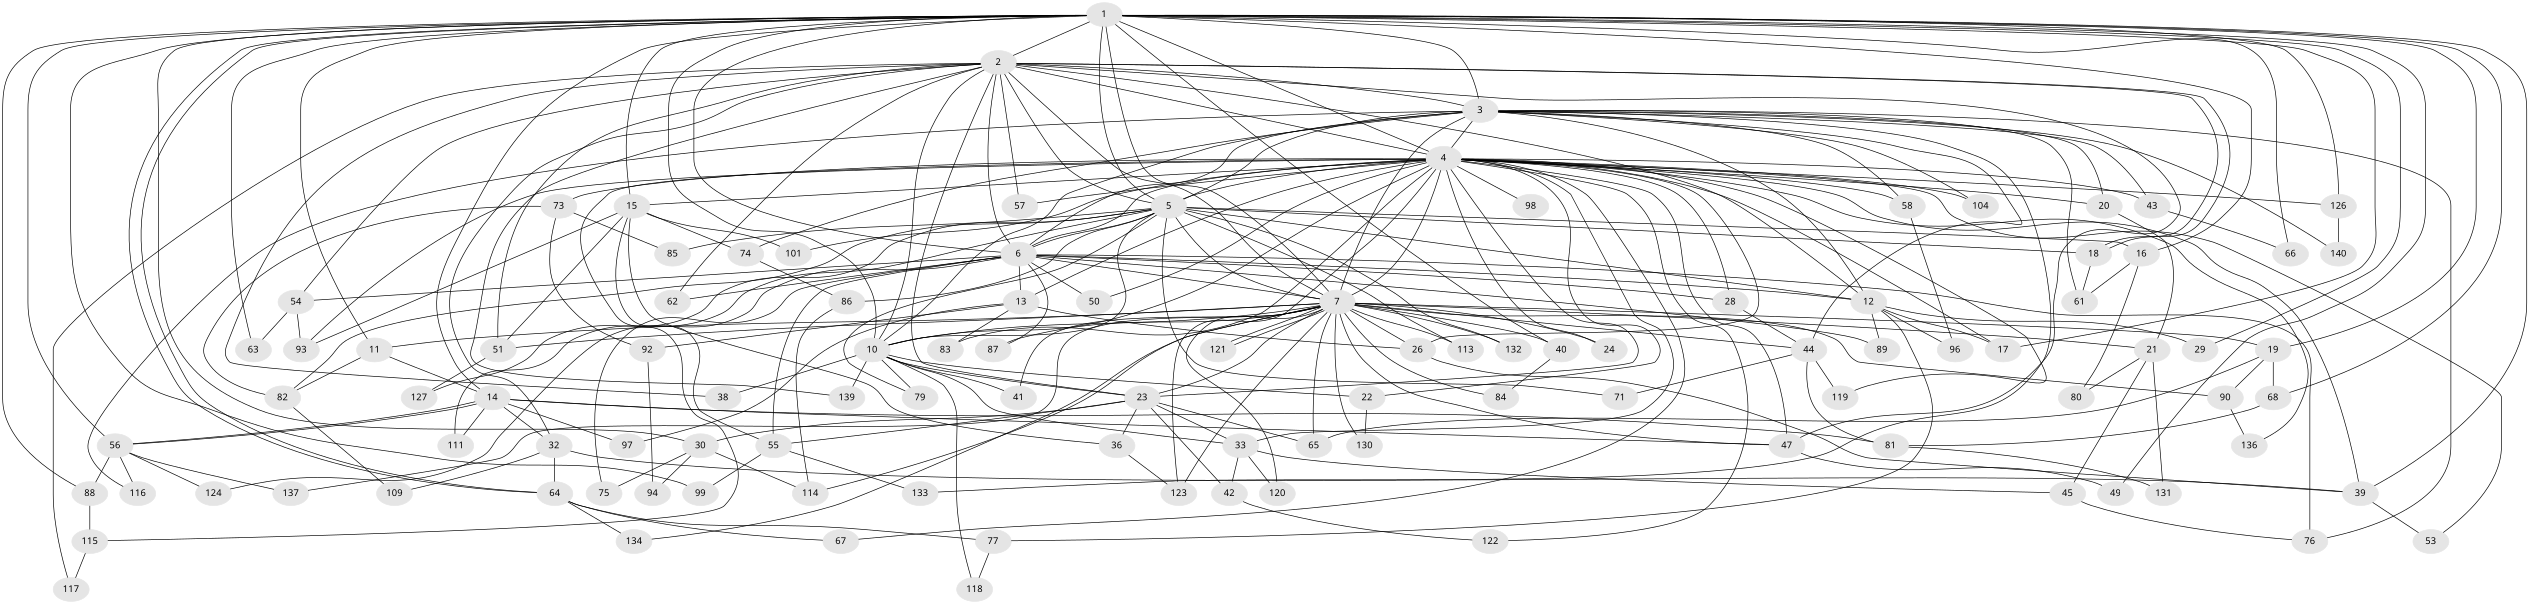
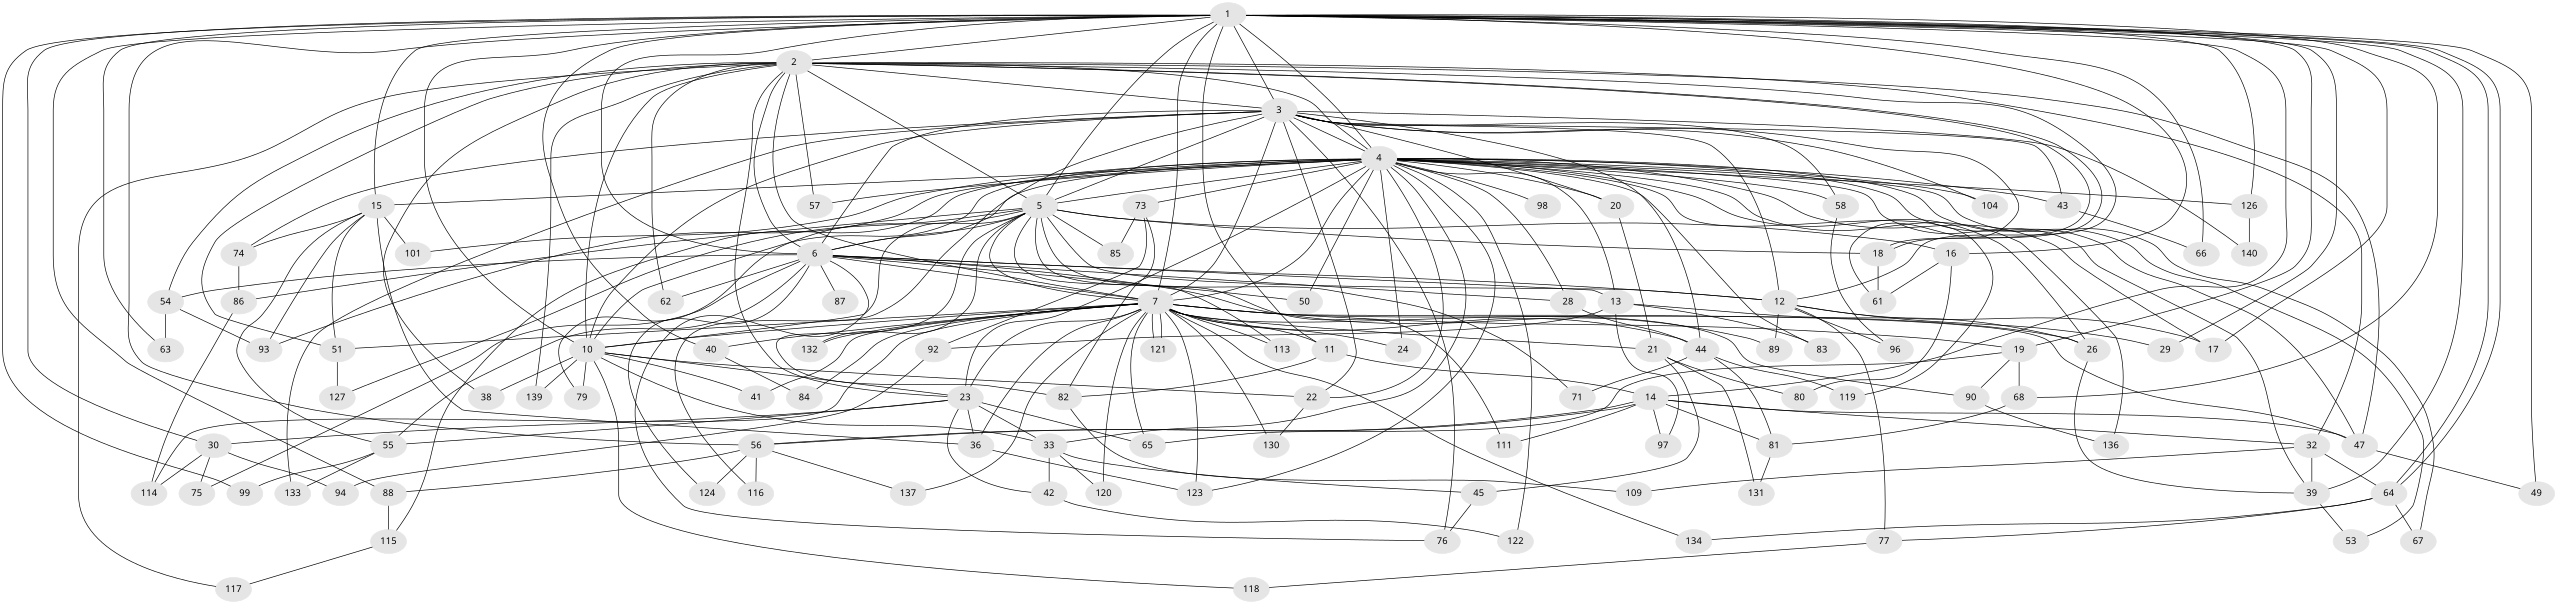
edge "3" -- "22": added
edge "7" -- "87": now "7" -- "36"
